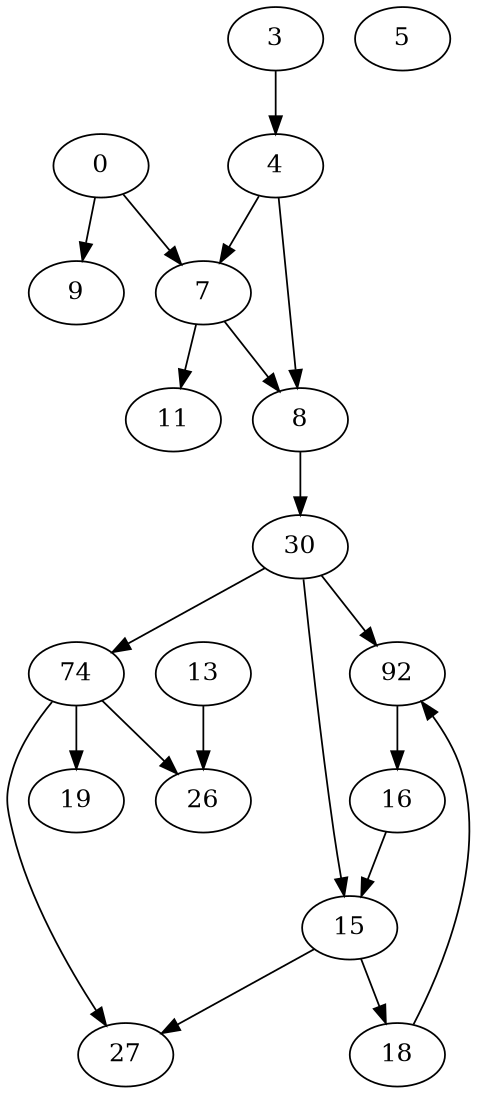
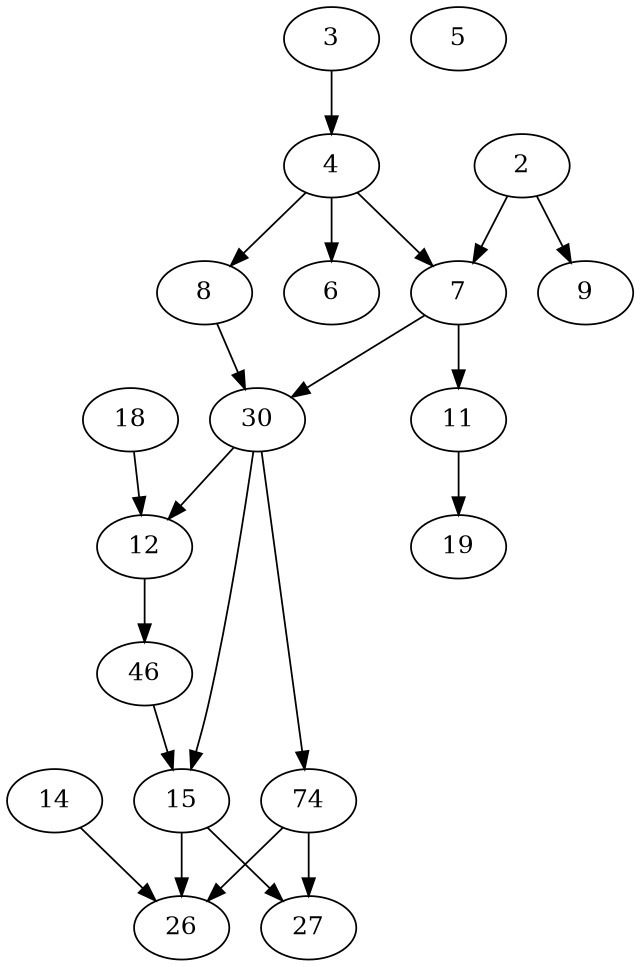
node "0": label "0" -> "2"
node "6": added
edge "7" -> "8": now "7" -> "30"
node "13": label "13" -> "14"
node "92": label "92" -> "12"
edge "74" -> "19": now "11" -> "19"
node "16": label "16" -> "46"
edge "15" -> "18": now "15" -> "26"
